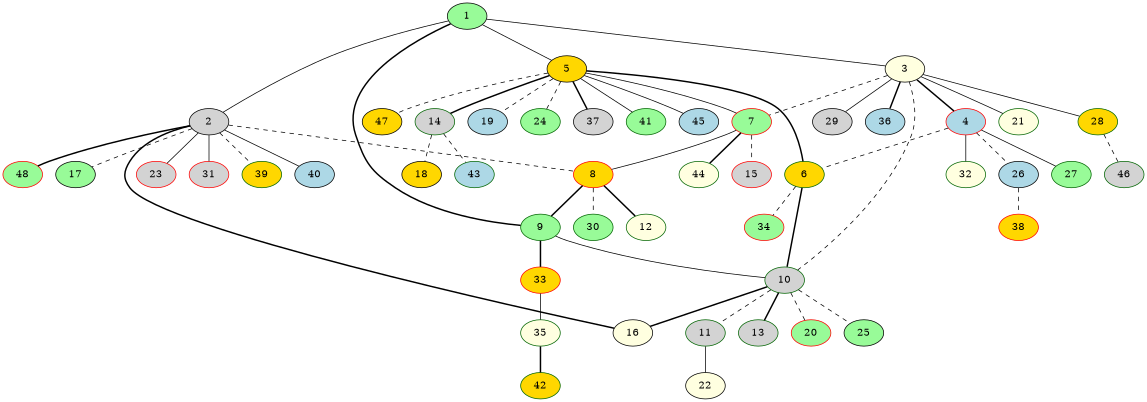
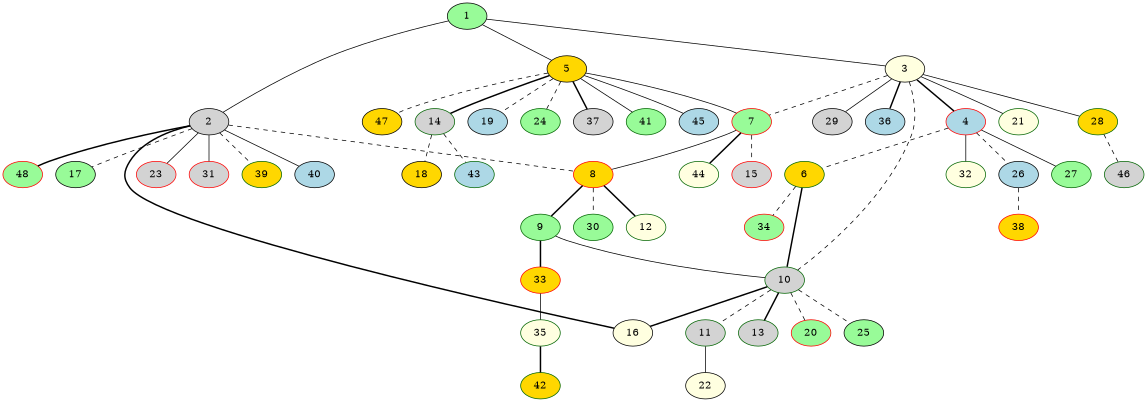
edge "5" -- "6": removed
edge "1" -- "9": removed
